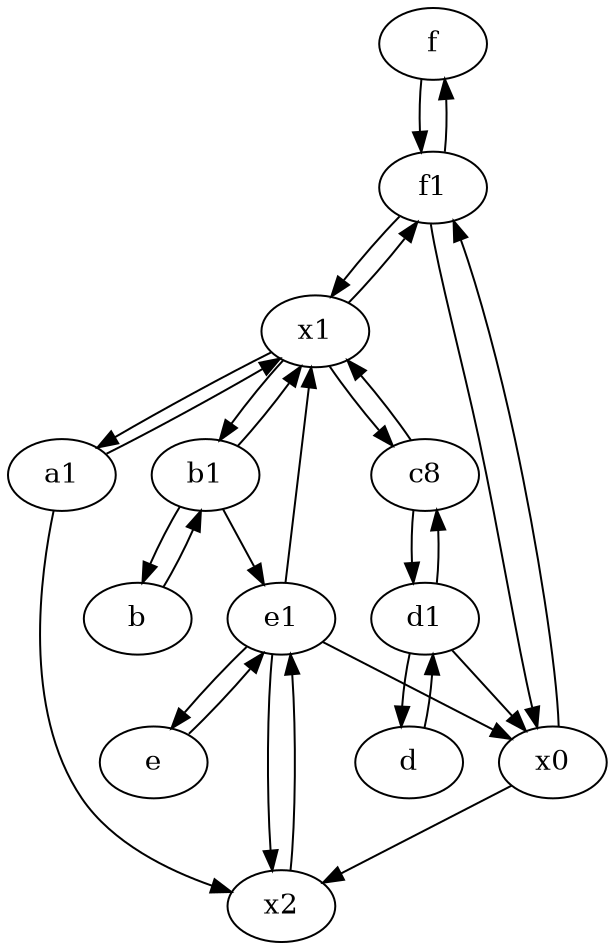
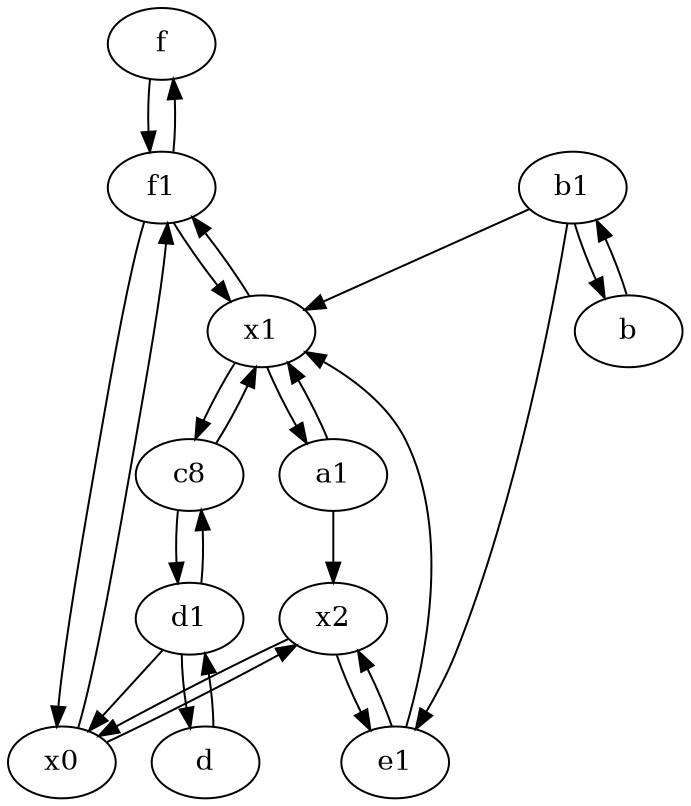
edge "x1" -> "b1": removed
edge "e1" -> "x0": now "x2" -> "x0"
node "e": removed
